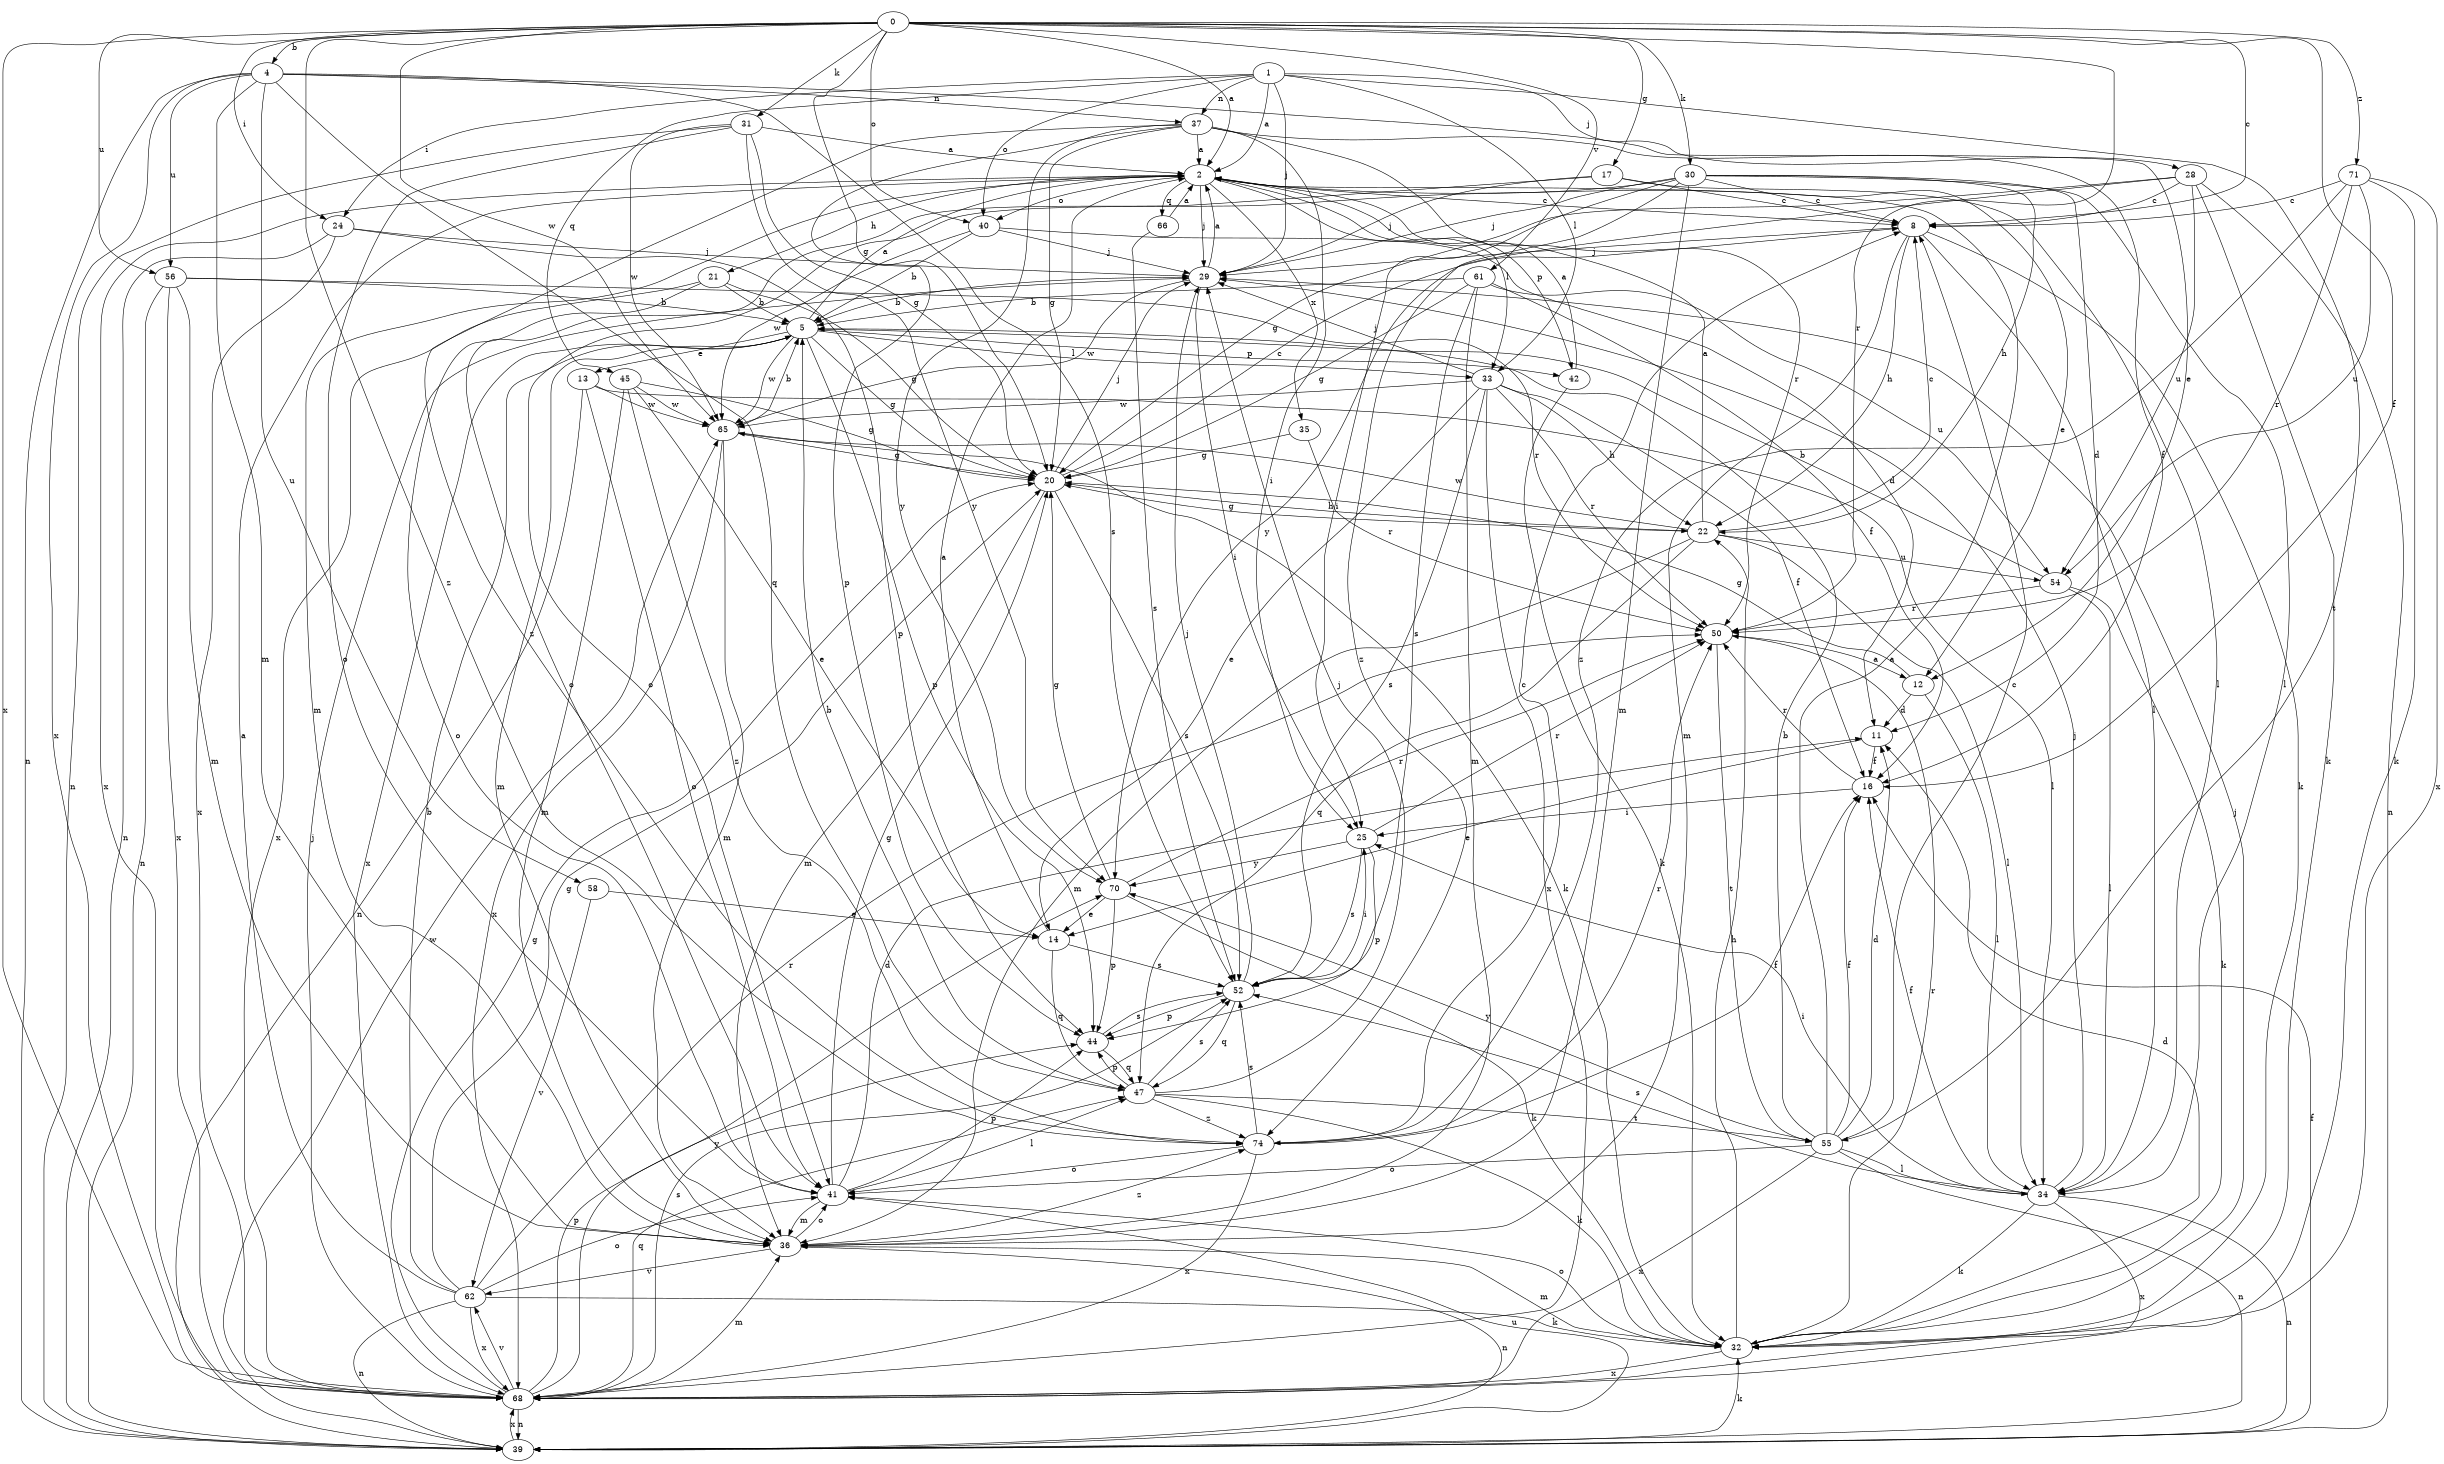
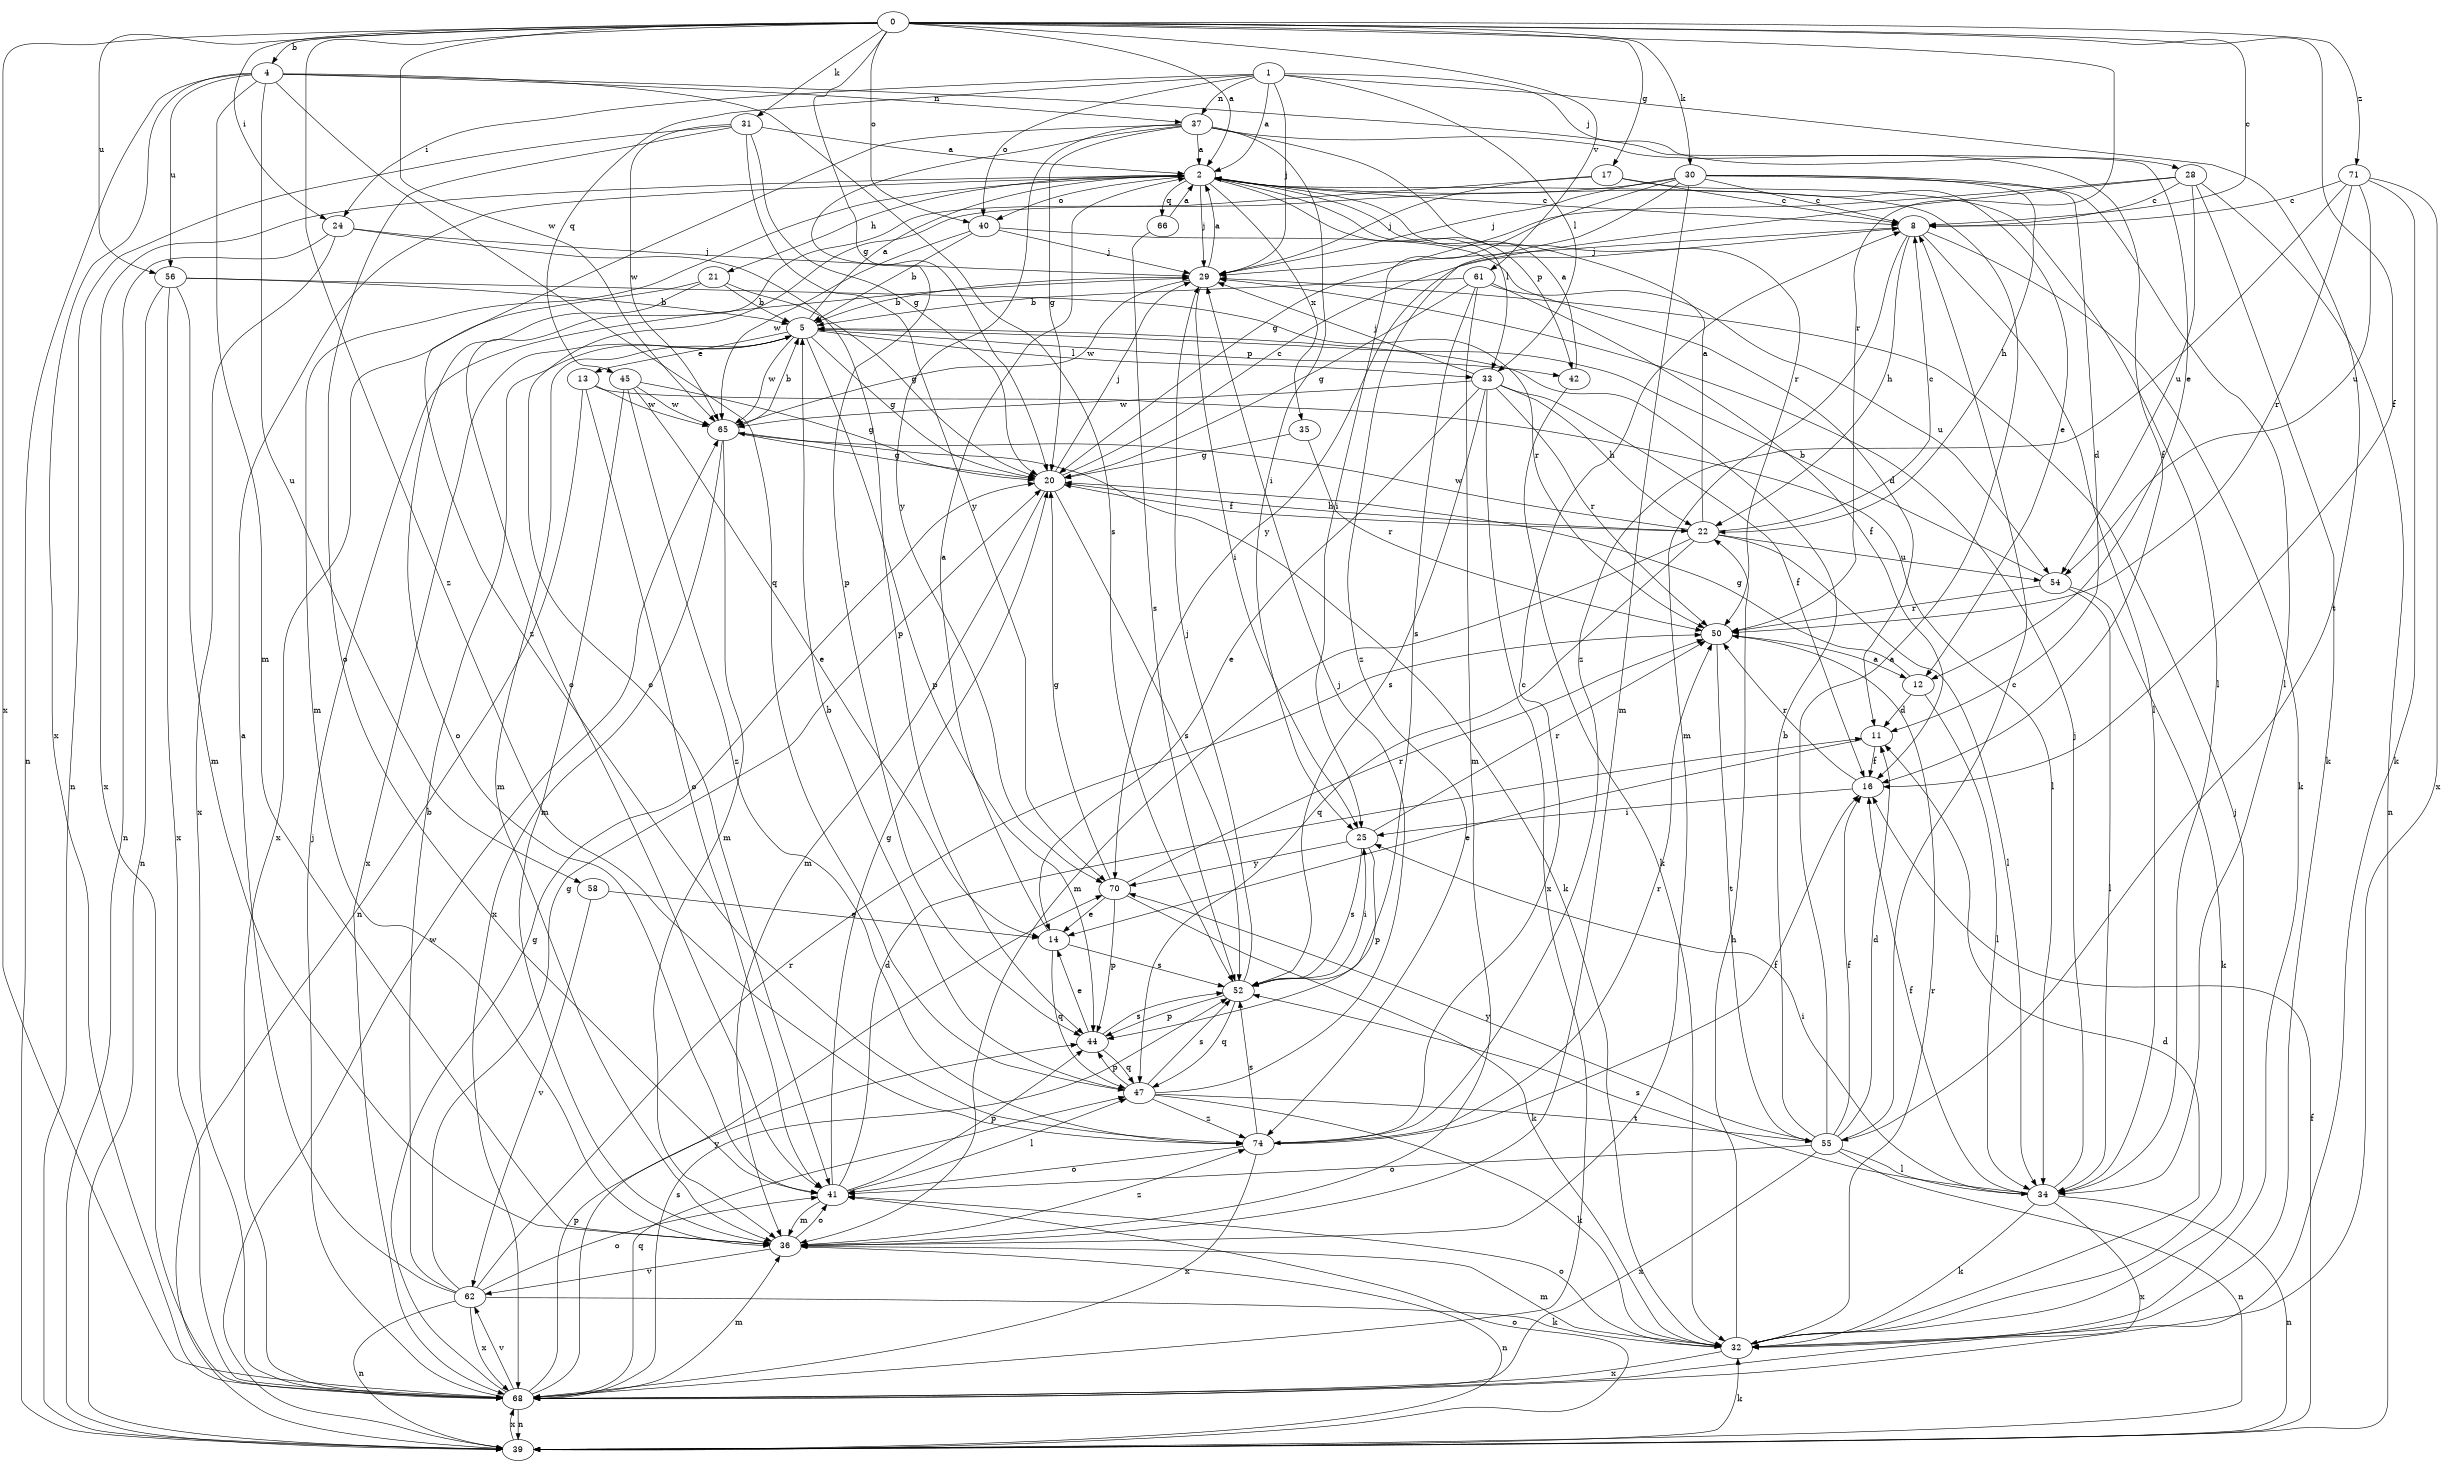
edge "22" -> "20": label "g" -> "f"
edge "44" -> "14": added, label "e"
edge "39" -> "41": label "u" -> "o"
